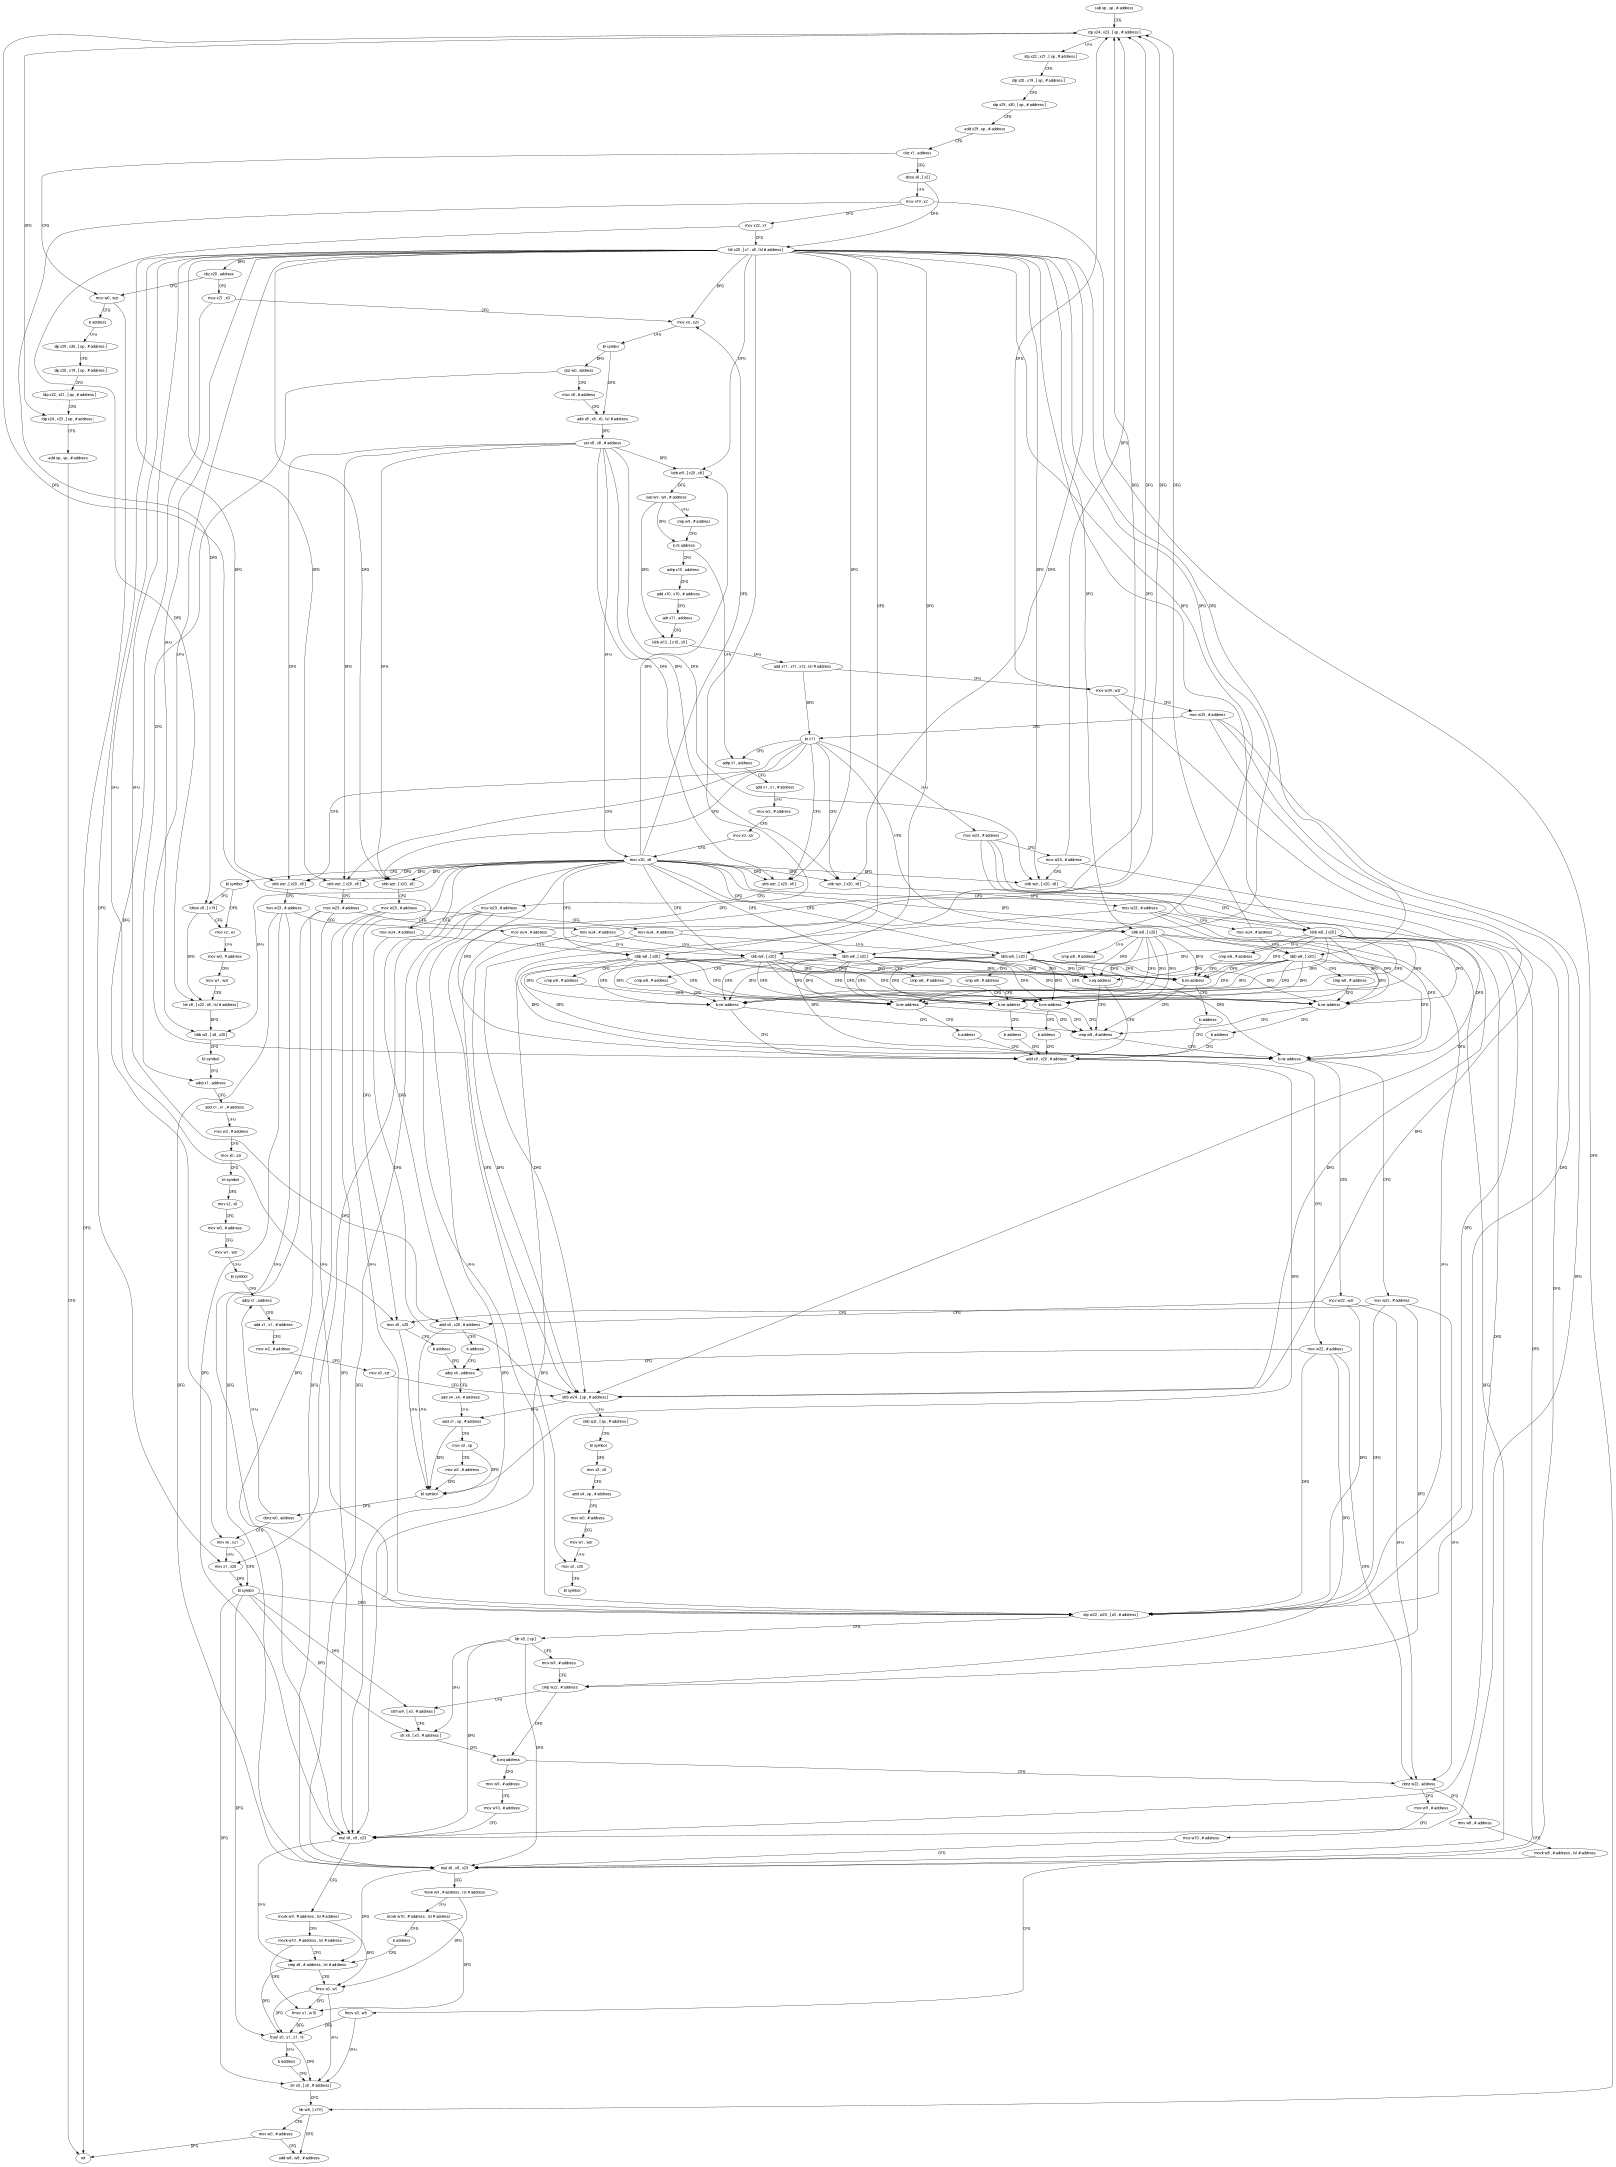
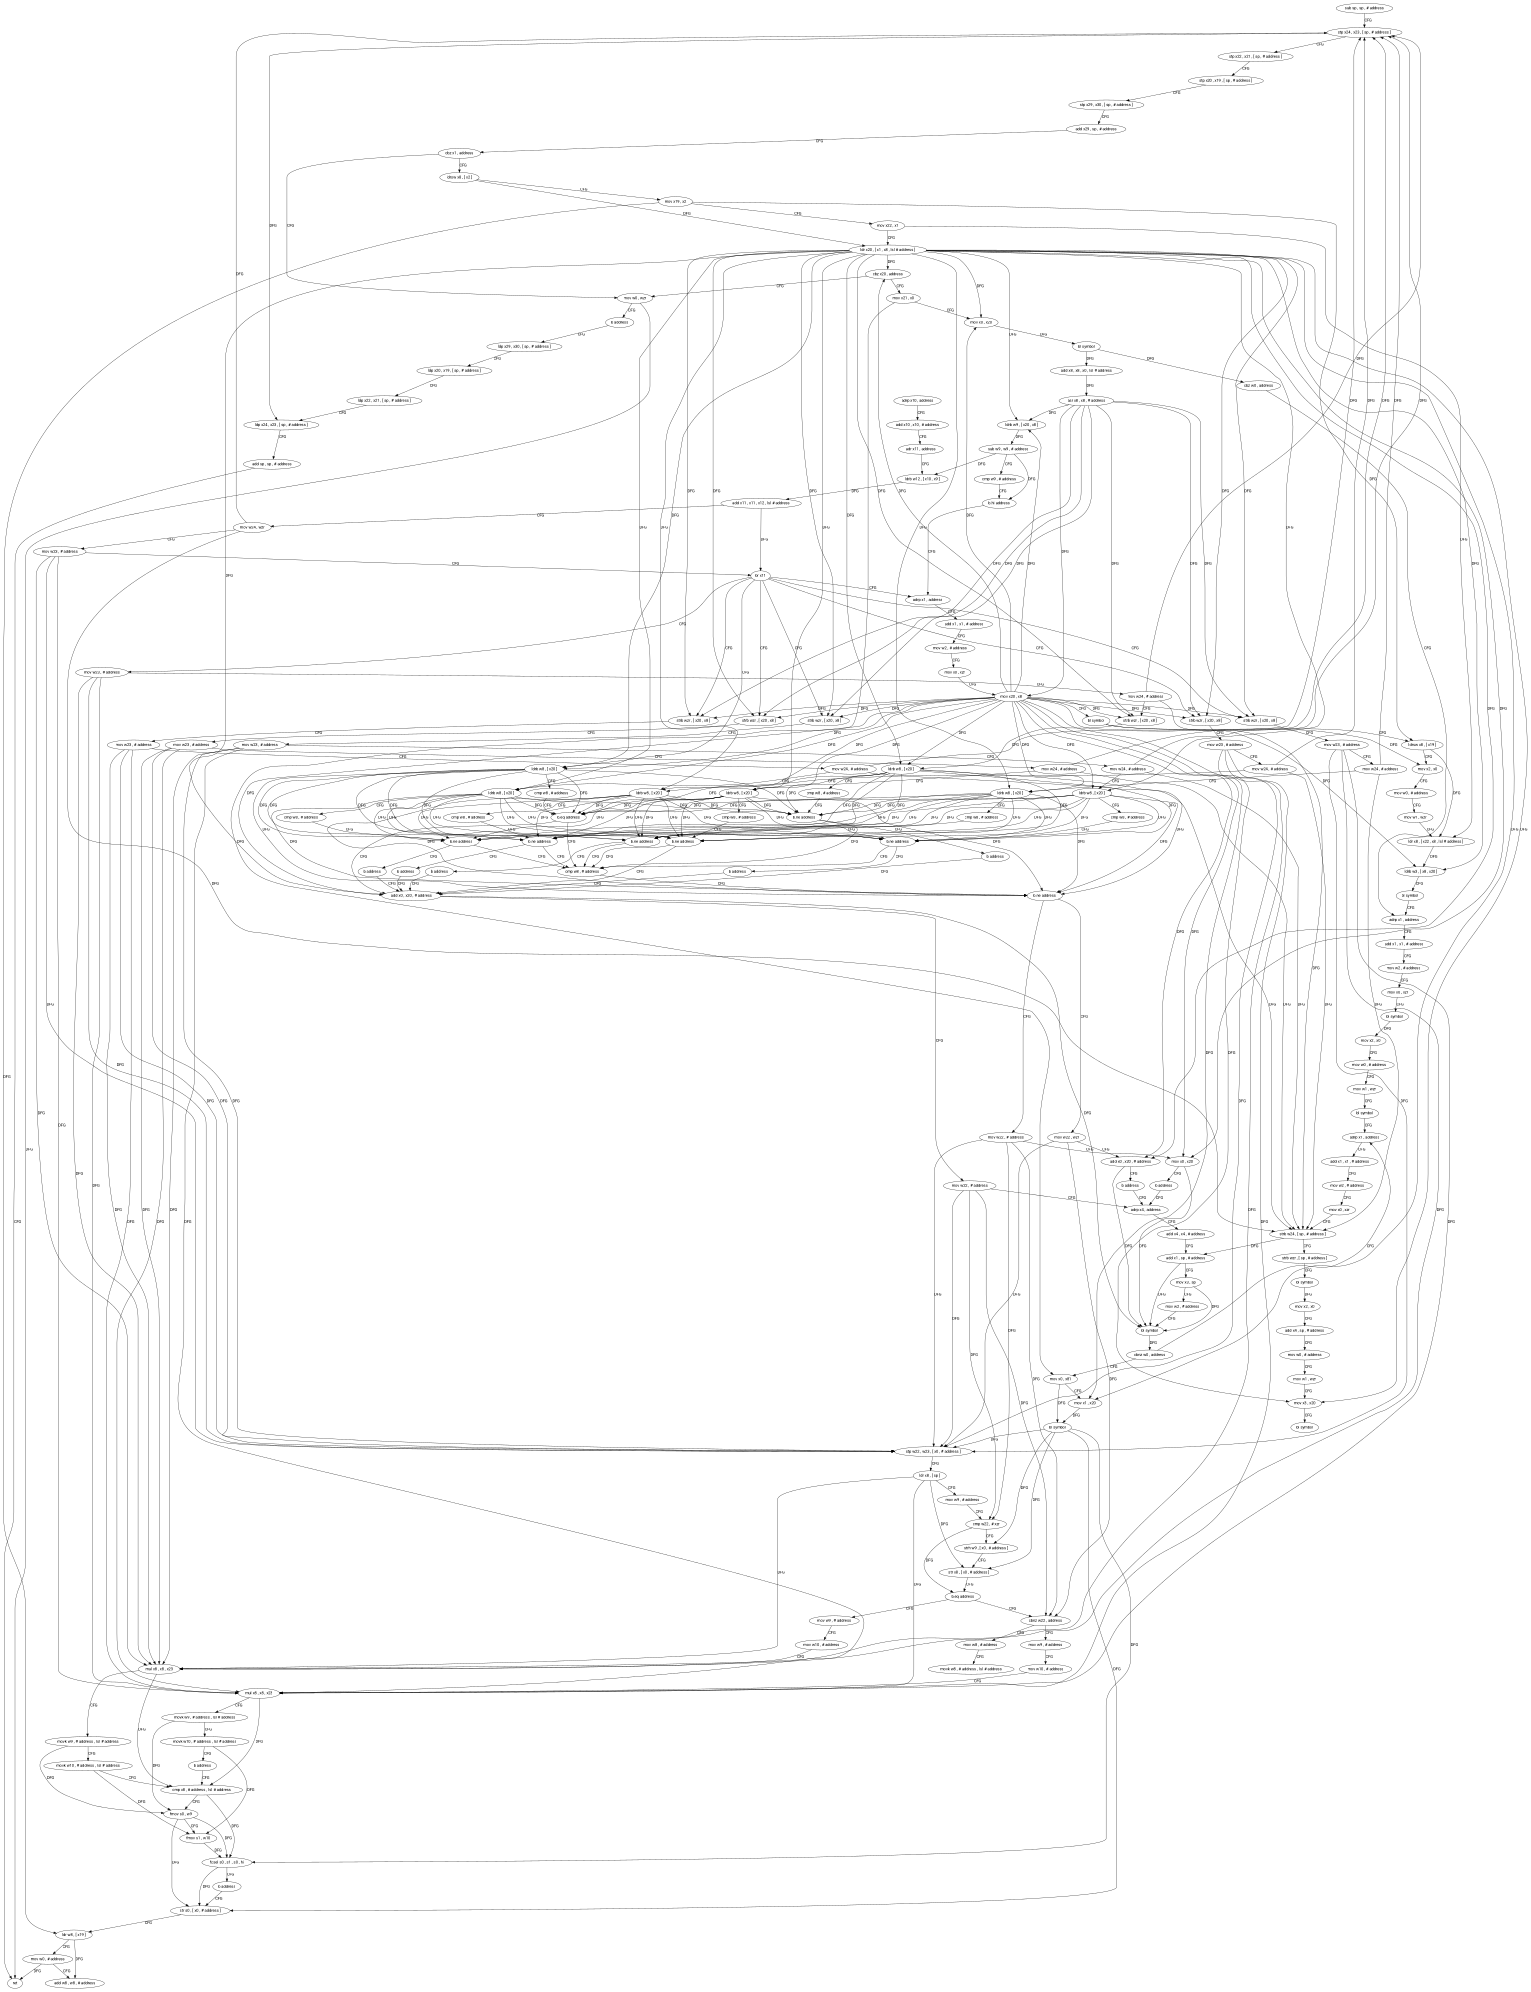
node "mov x8 , # address": removed
edge "mov x20 , x8" -> "cbz x20 , address": added, label "DFG"
edge "b.hi address" -> "adrp x10 , address": removed, label "CFG"
edge "mov x20 , x8" -> "mov x3 , x20": added, label "DFG"
node "mov x0 , x21": label "mov x0 , x21" -> "mov x0 , x81"
node "cmp w22 , # address": label "cmp w22 , # address" -> "cmp w22 , # xzr"
node "fmov s0 , w8": removed
node "fcsel s0 , s1 , s1 , hi": label "fcsel s0 , s1 , s1 , hi" -> "fcsel s0 , s1 , s0 , hi"
